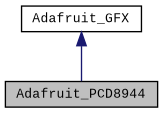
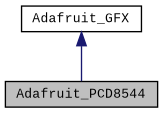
node "Adafruit_PCD8944": label "Adafruit_PCD8944" -> "Adafruit_PCD8544"
